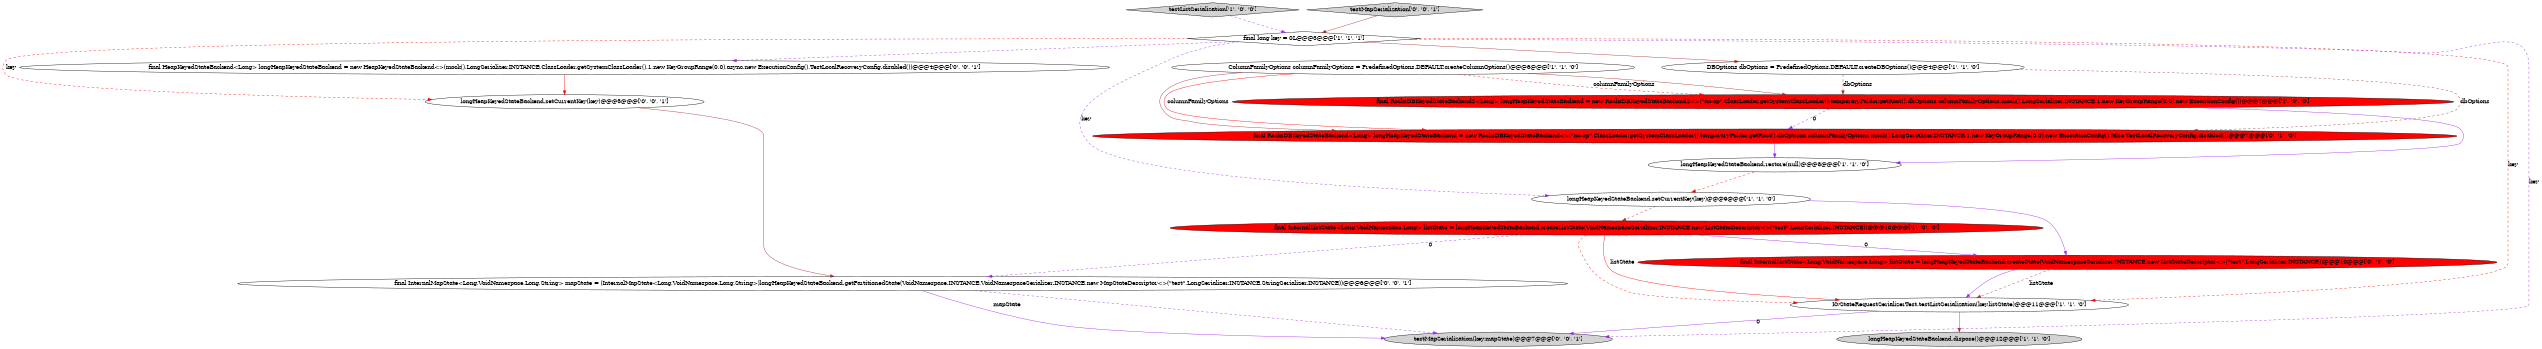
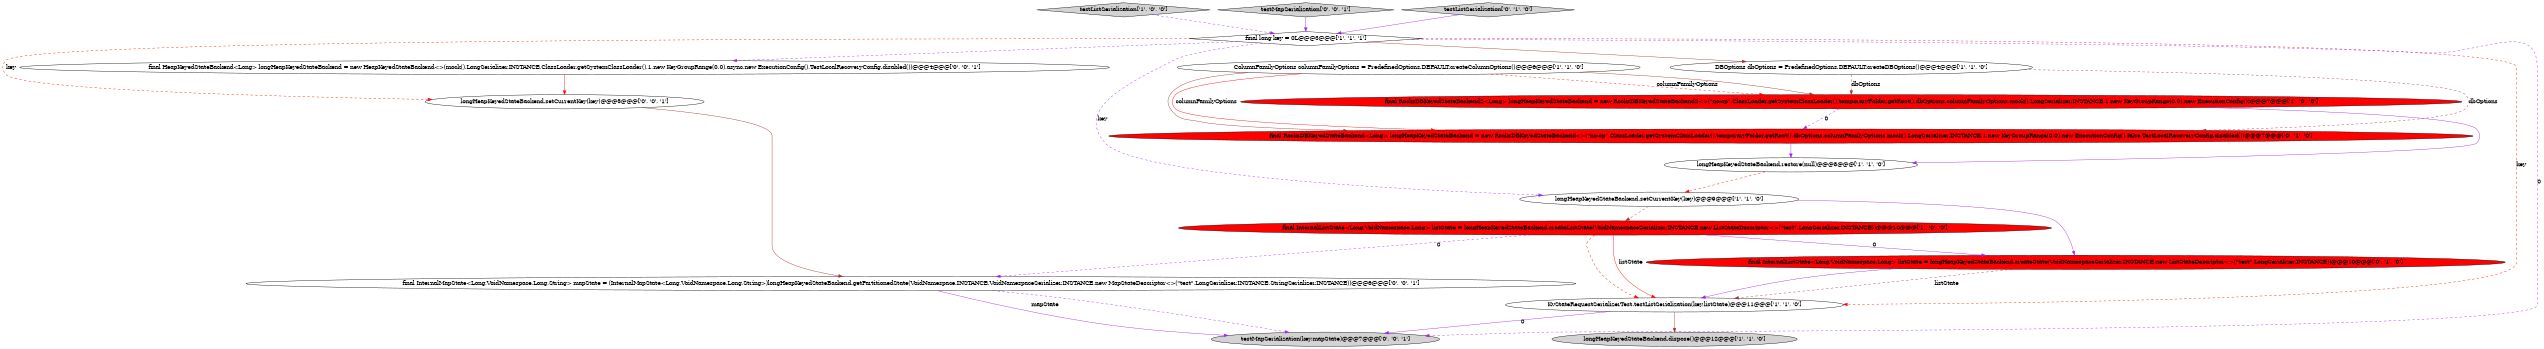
node "testListSerialization['0', '1', '0']": added
edge "testMapSerialization['0', '0', '1']" -> "final long key = 0L@@@3@@@['1', '1', '1']": color brown -> purple
edge "final long key = 0L@@@3@@@['1', '1', '1']" -> "testMapSerialization(key,mapState)@@@7@@@['0', '0', '1']": label "key" -> "0"
